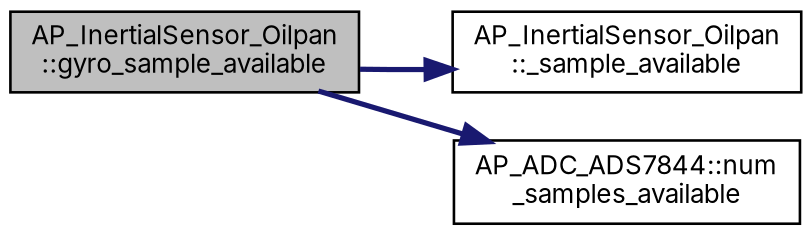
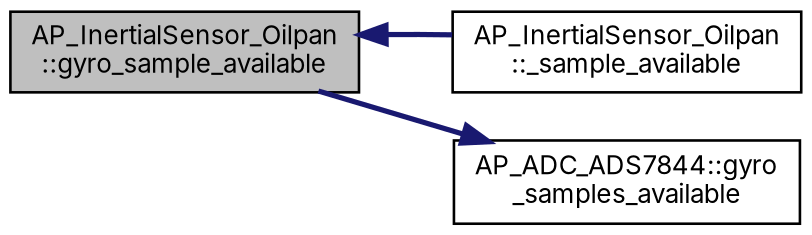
edge "AP_InertialSensor_Oilpan ::gyro_sample_available" -> "AP_InertialSensor_Oilpan ::_sample_available": reversed
node "AP_ADC_ADS7844::num _samples_available": label "AP_ADC_ADS7844::num _samples_available" -> "AP_ADC_ADS7844::gyro _samples_available"
